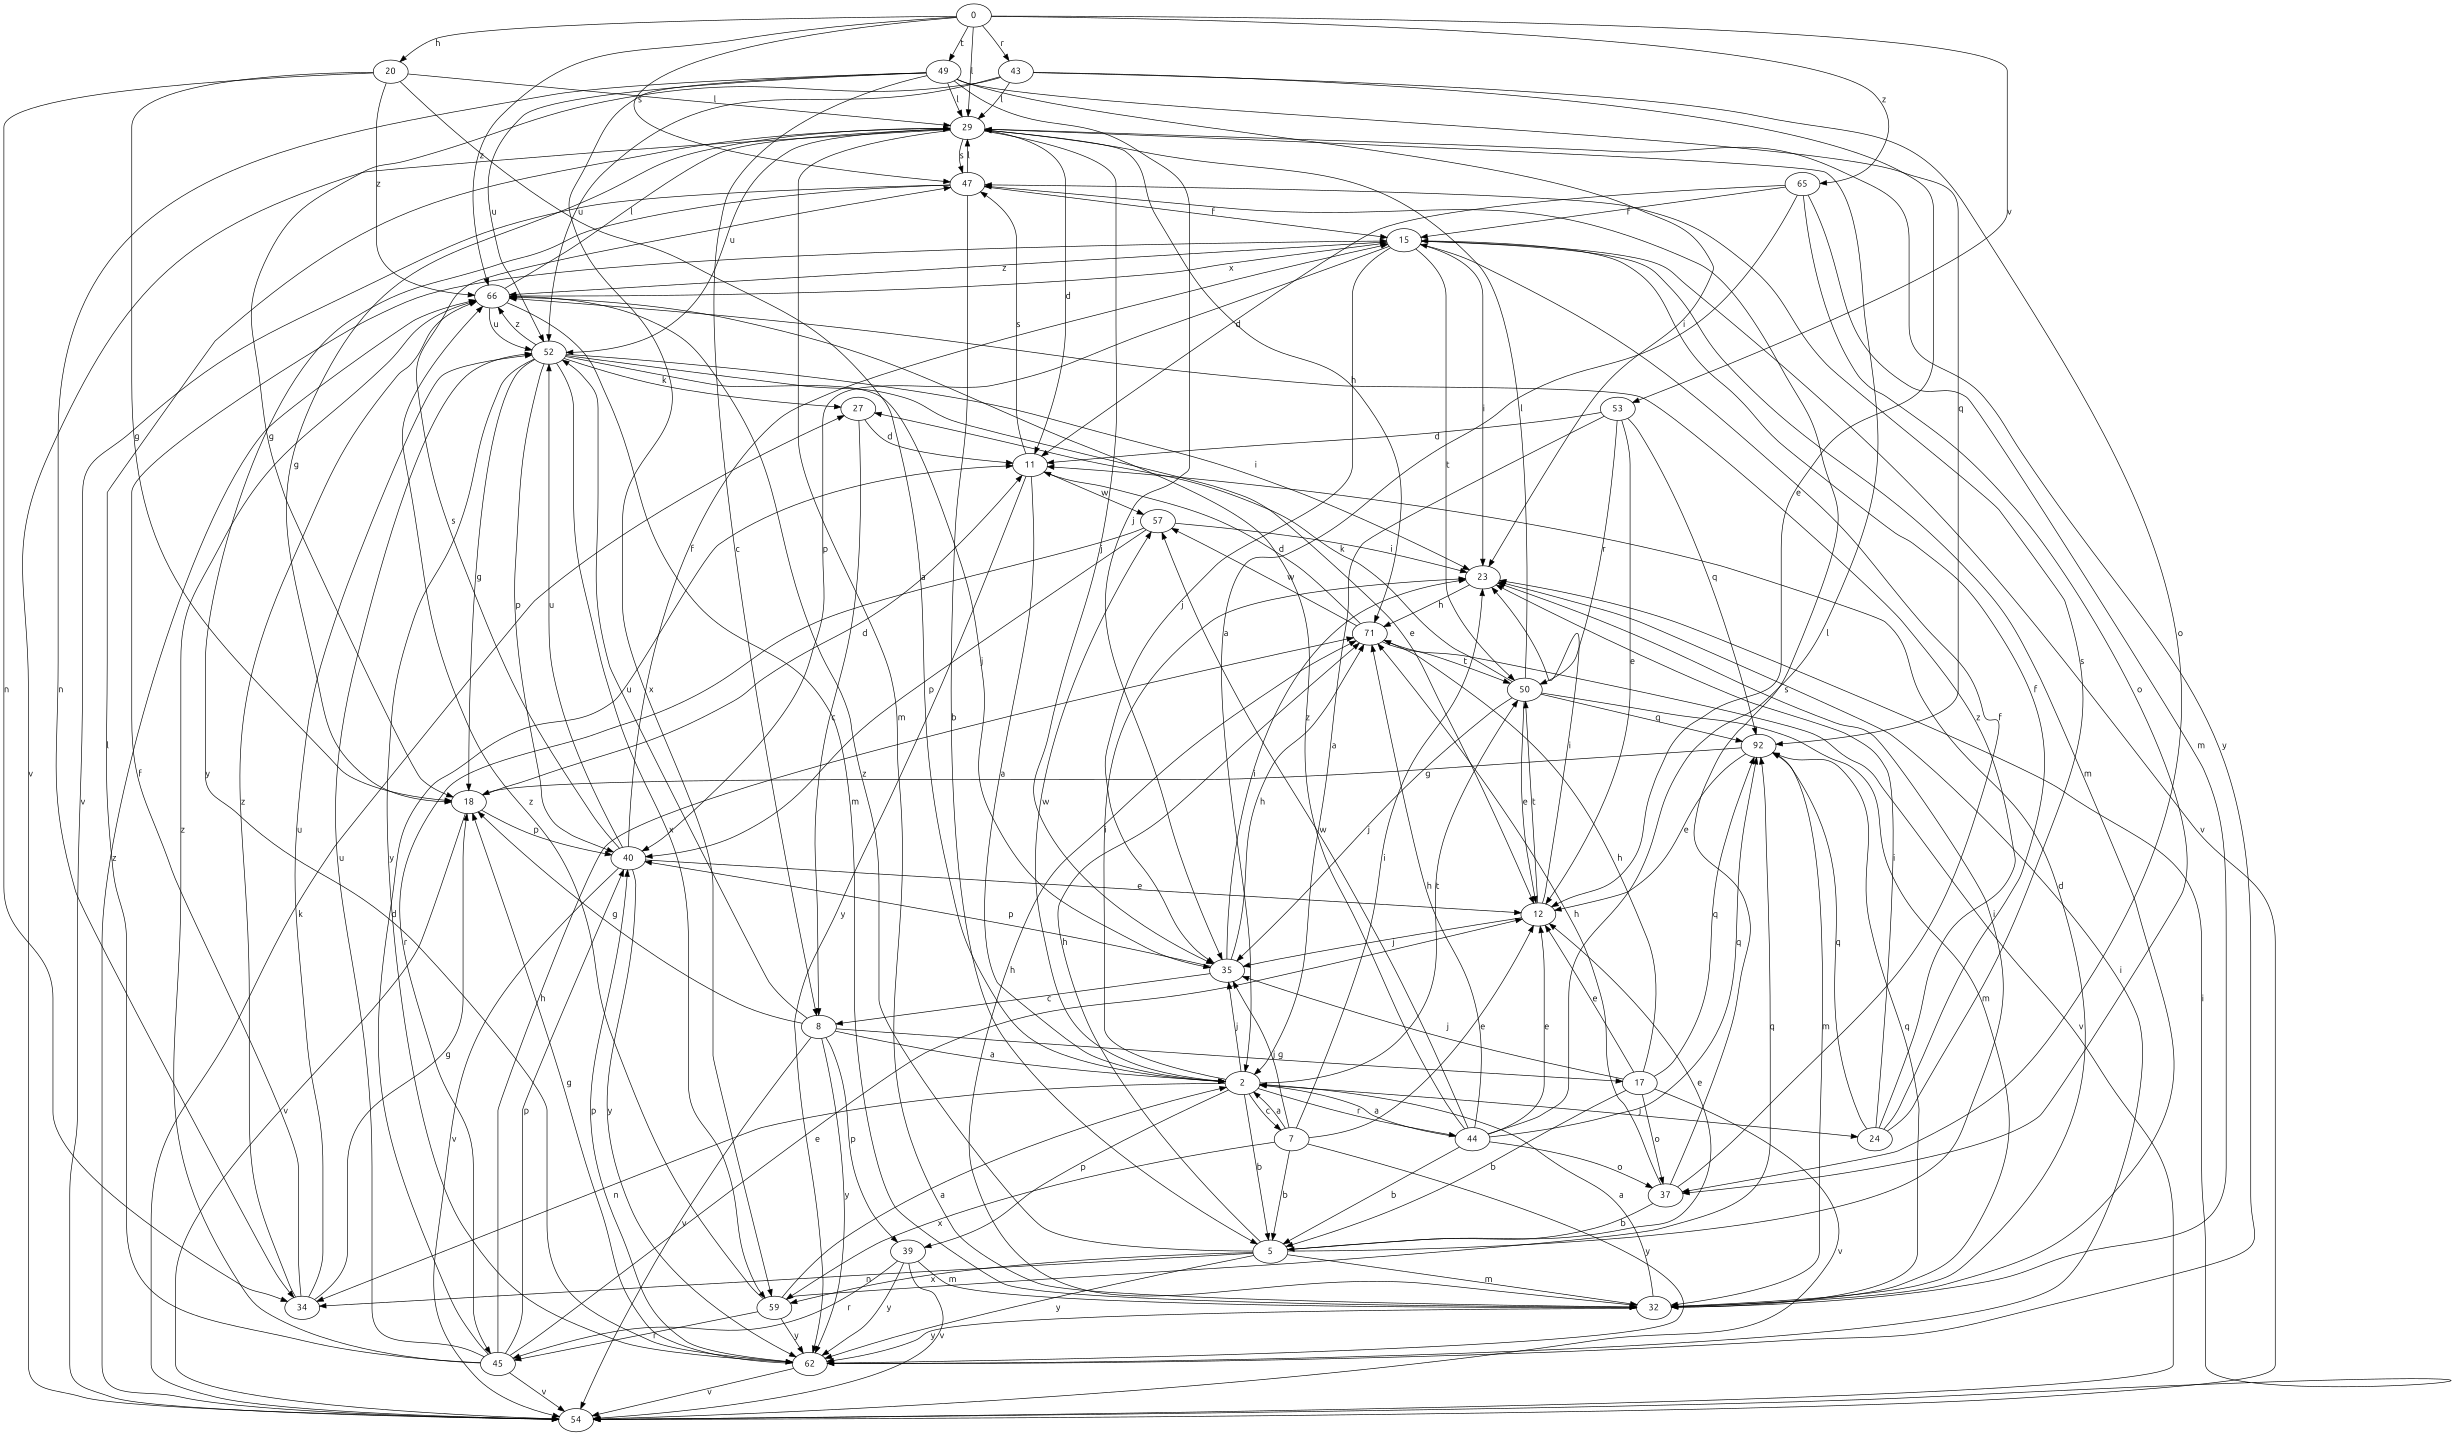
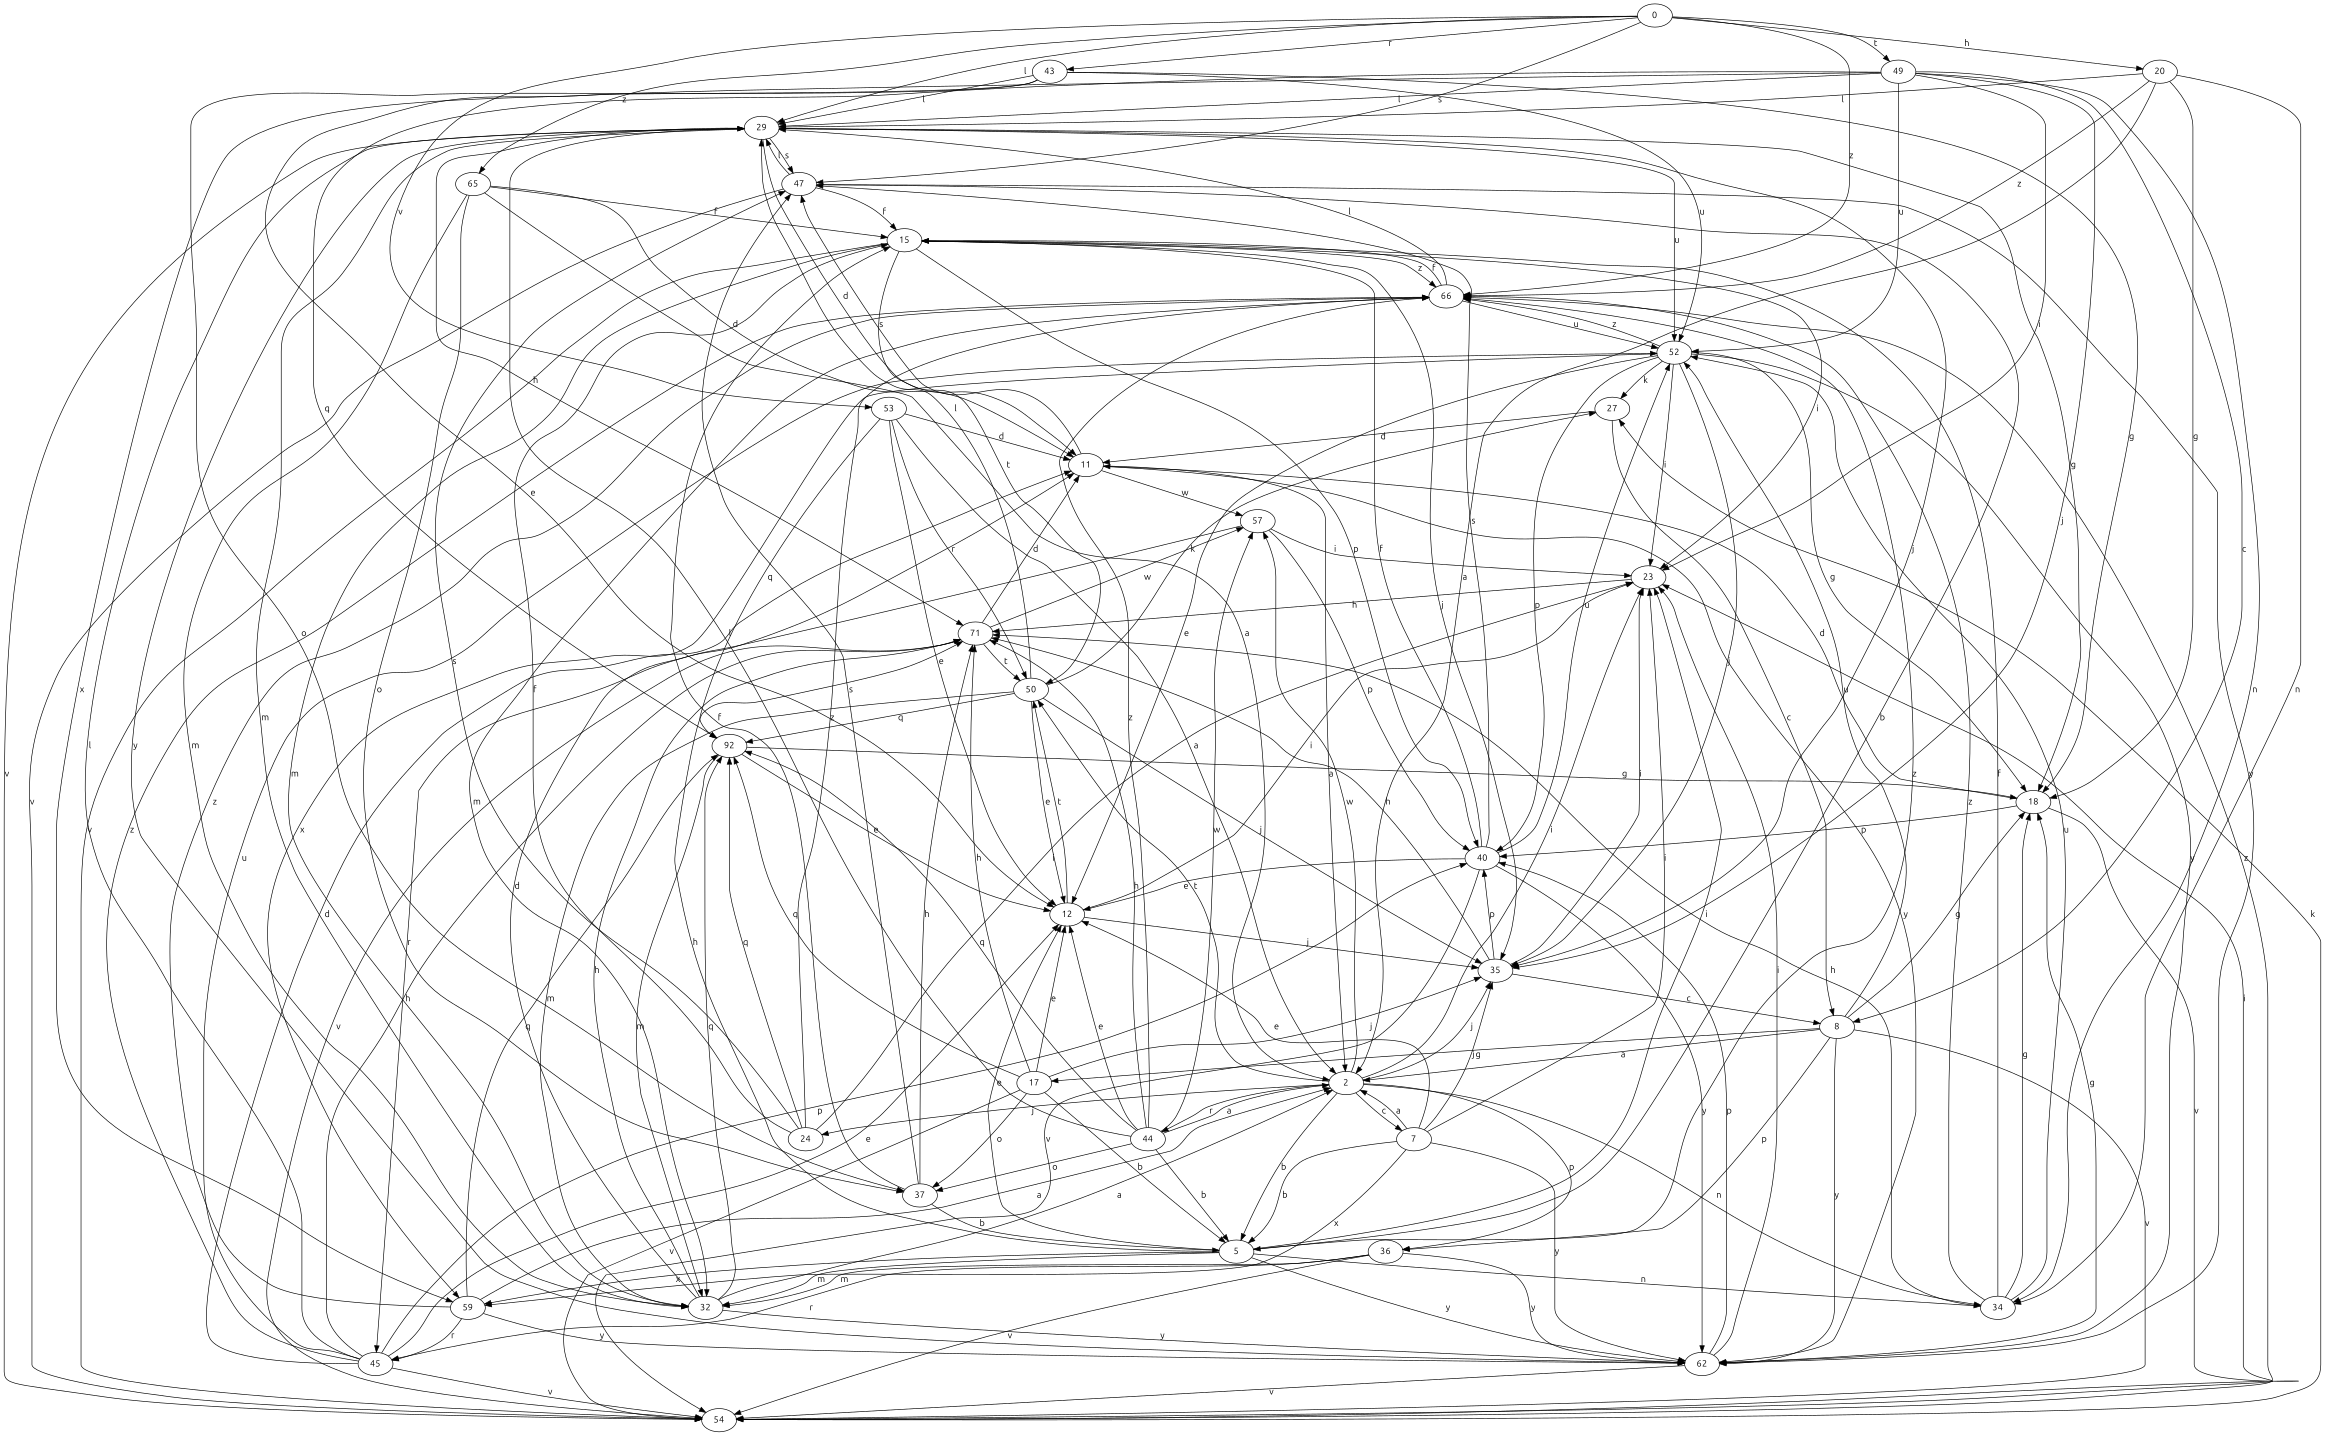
edge "66" -> "15": label "x" -> "f"
edge "34" -> "71": added, label "h"
node "39": label "39" -> "36"
